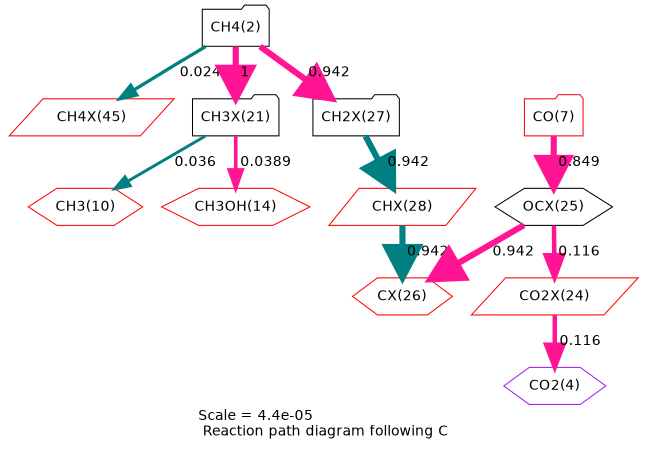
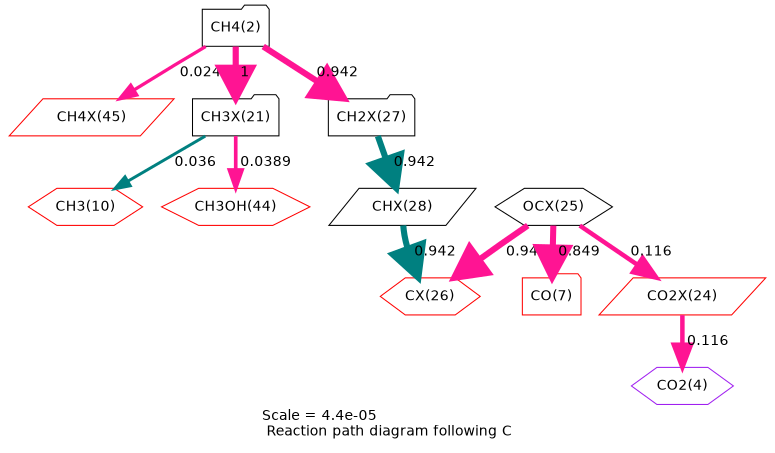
edge "CH4(2)" -> "CH4X(45)": color teal -> deeppink
edge "CO(7)" -> "OCX(25)": reversed
node "CH3OH(14)": label "CH3OH(14)" -> "CH3OH(44)"
node "CHX(28)": color red -> black
